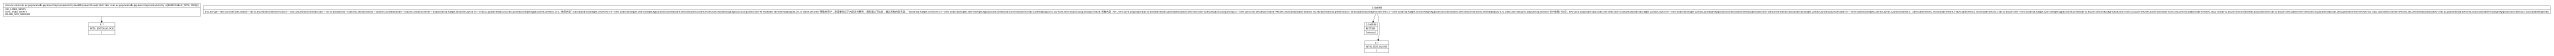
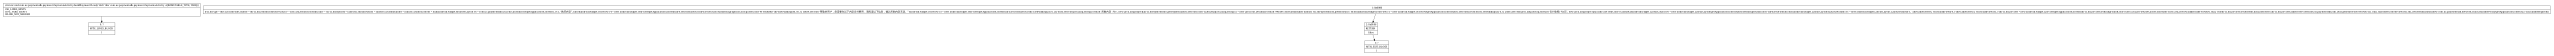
edge "1: 0x0000" -> "3: ?": now "2: 0x0106" -> "3: ?"
node "0: ?": text "MTH_ENTER_BLOCK" -> "MTH_LINES_BLOCK"
node "2: 0x0106": text "lreturnl" -> "false"
